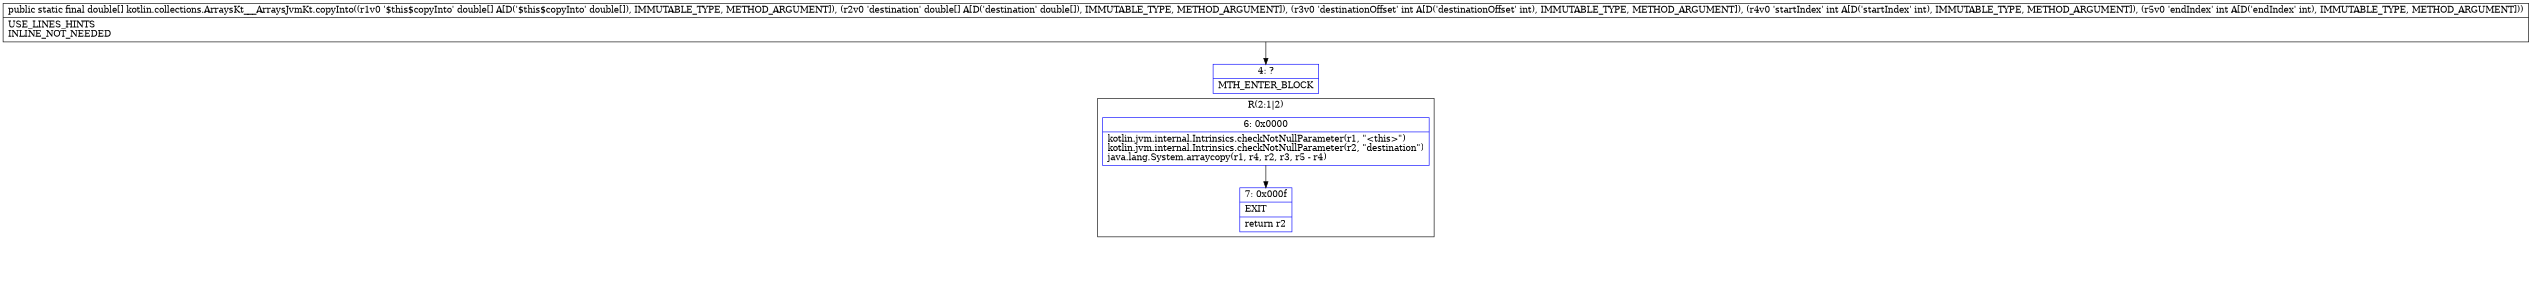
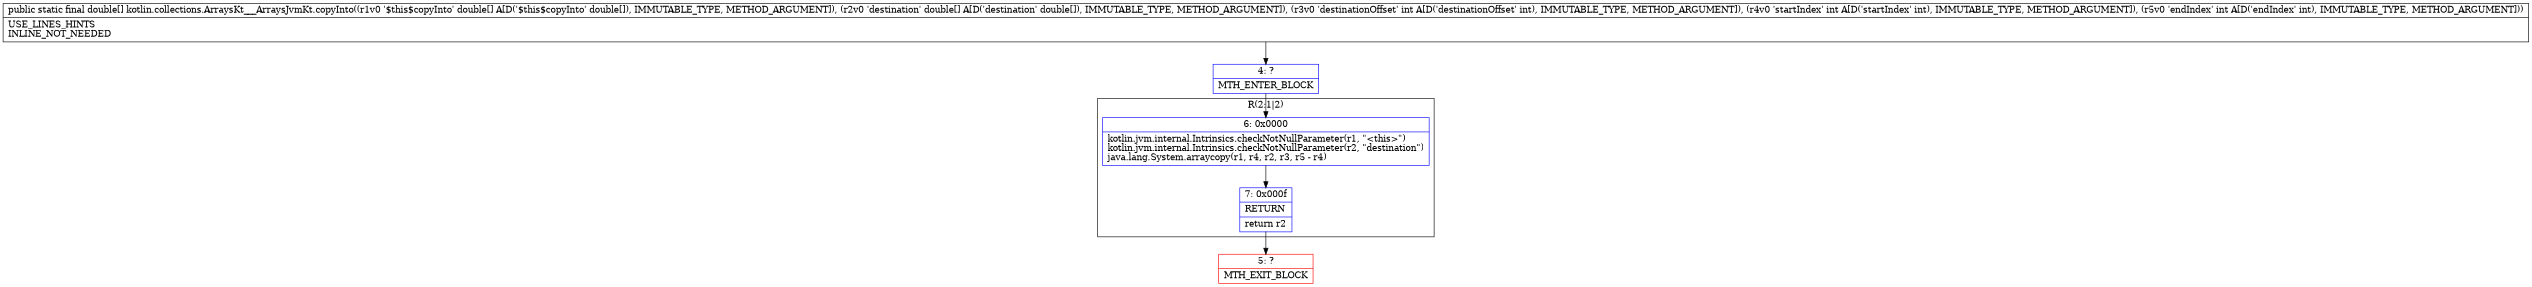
edge "4: ?" -> "6: 0x0000": added
node "7: 0x000f": text "EXIT" -> "RETURN"
node "5: ?": added
